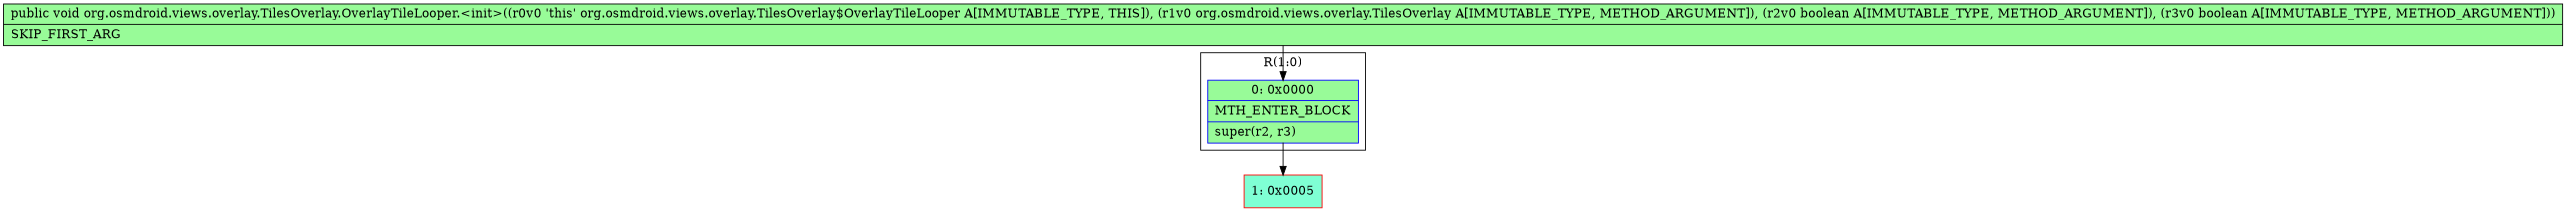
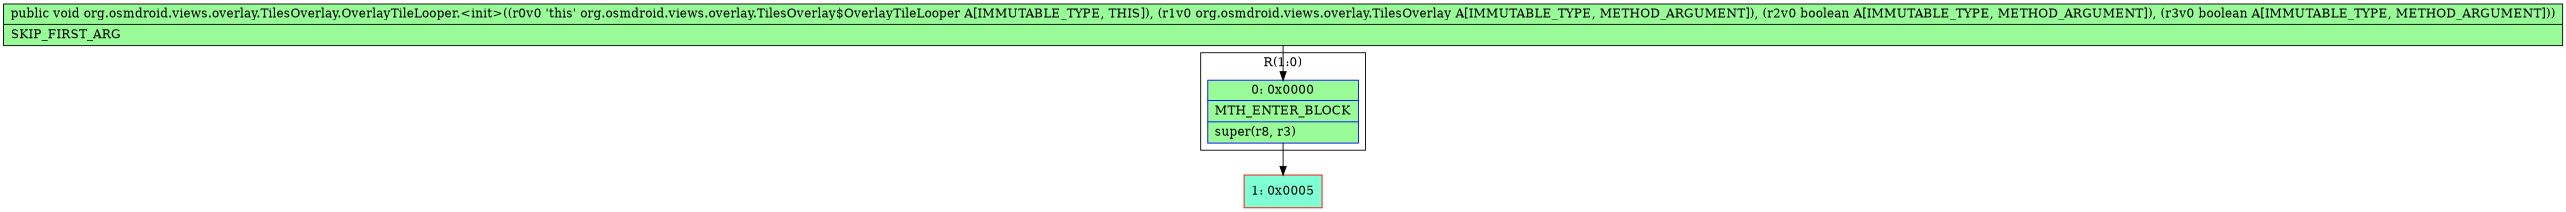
node "0: 0x0000": text "super(r2, r3)" -> "super(r8, r3)"
